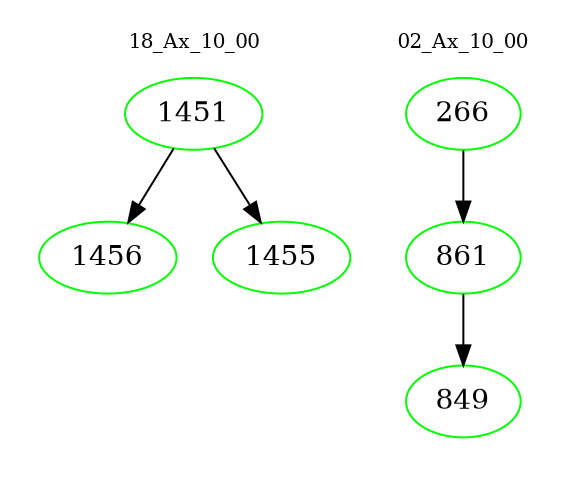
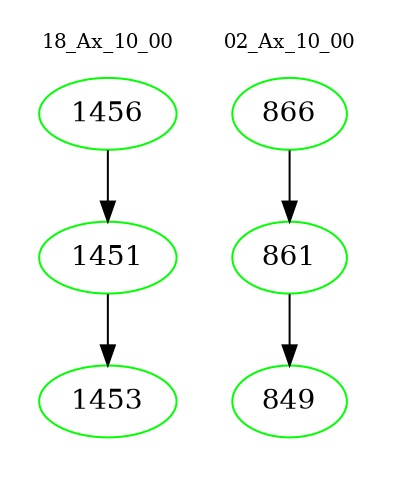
node "266": label "266" -> "866"
edge "1451" -> "1456": reversed
node "1455": label "1455" -> "1453"
